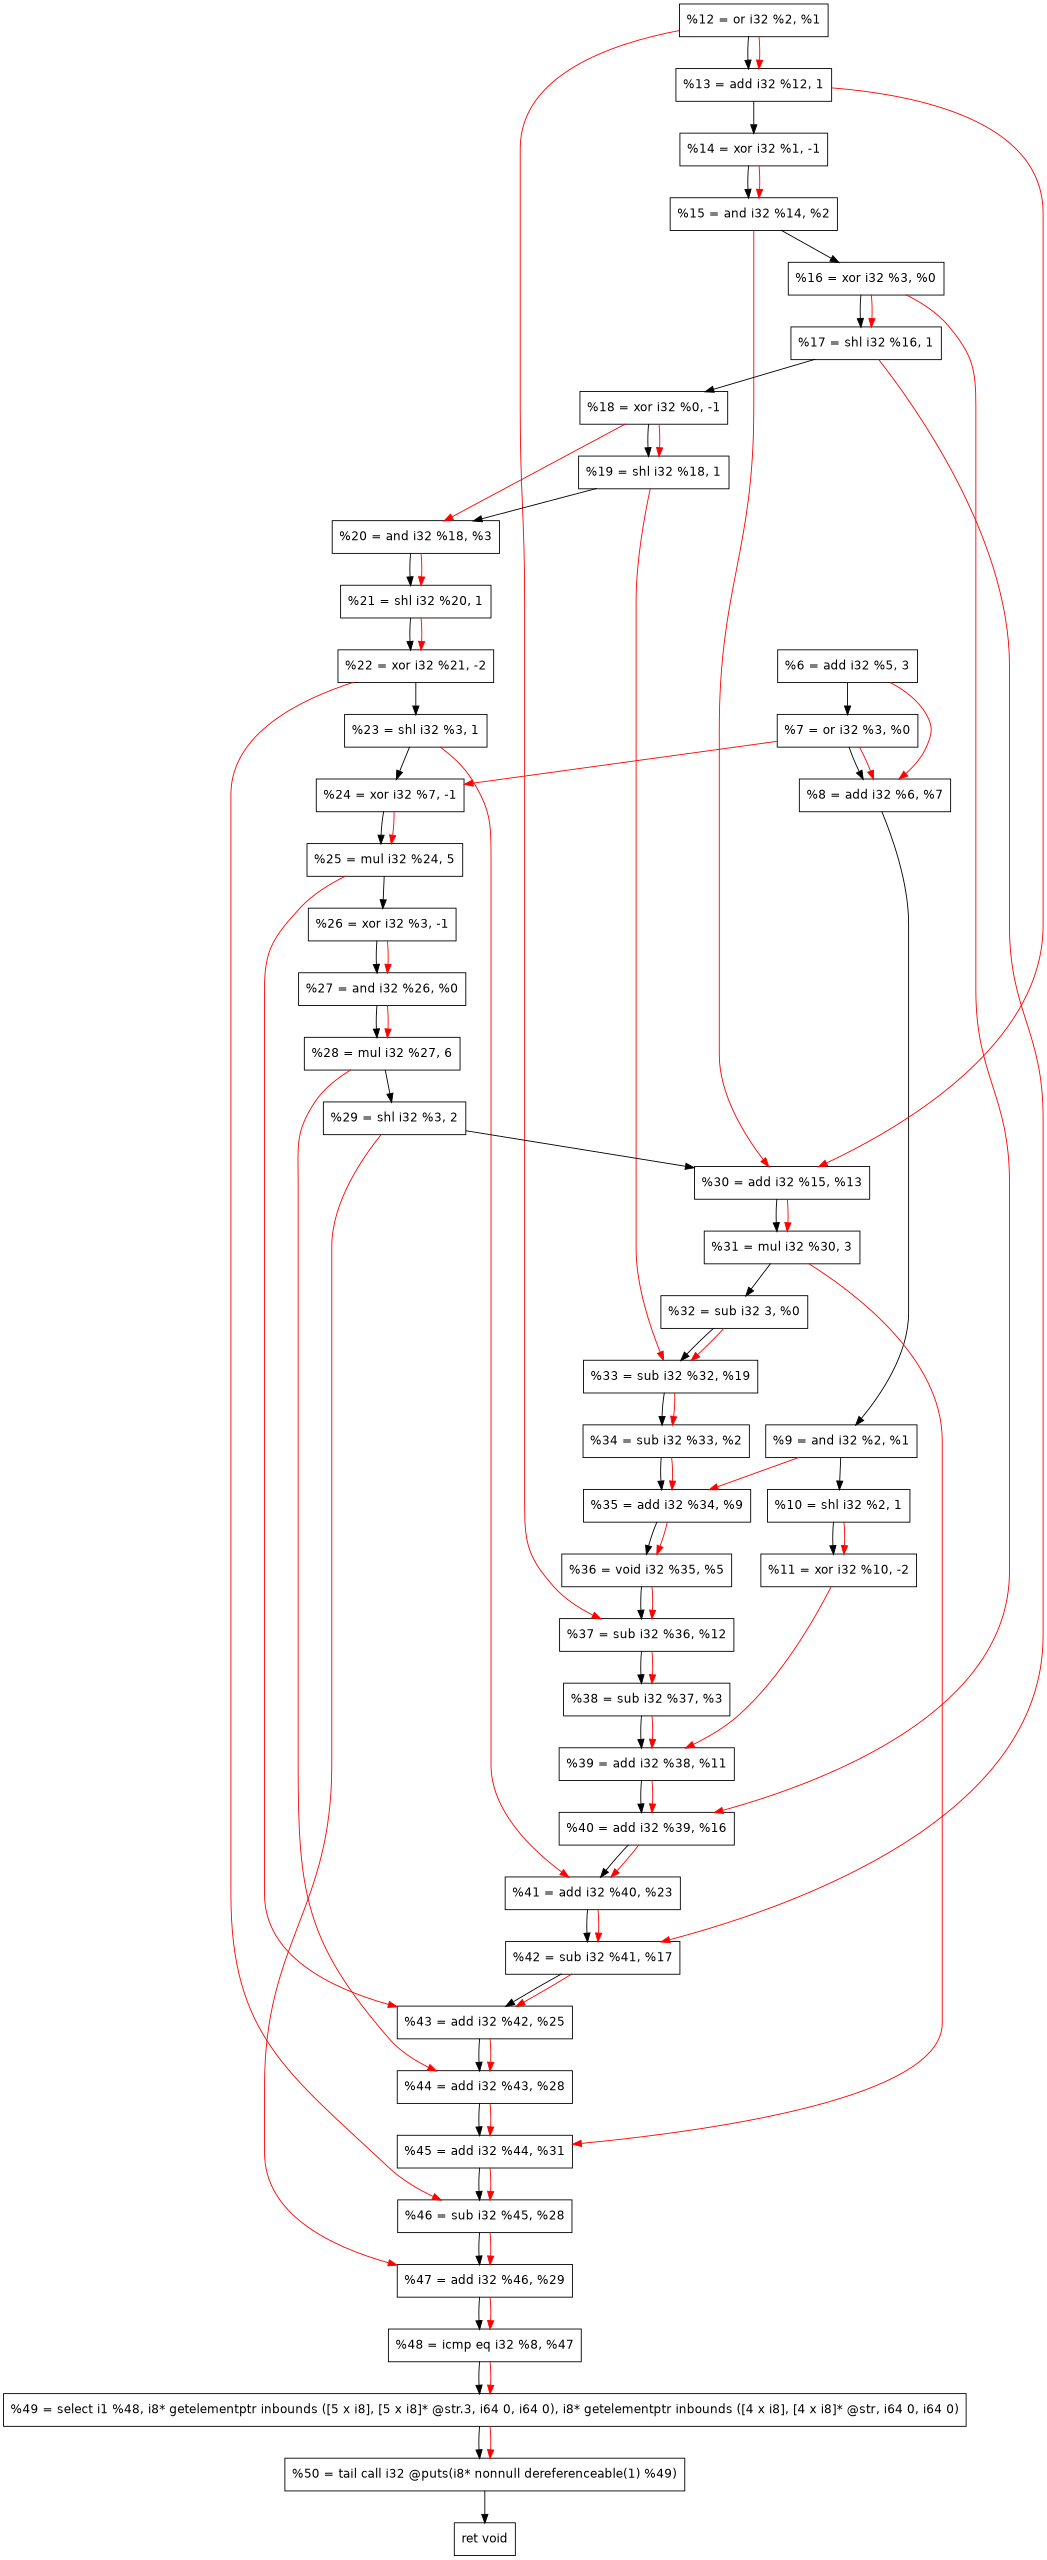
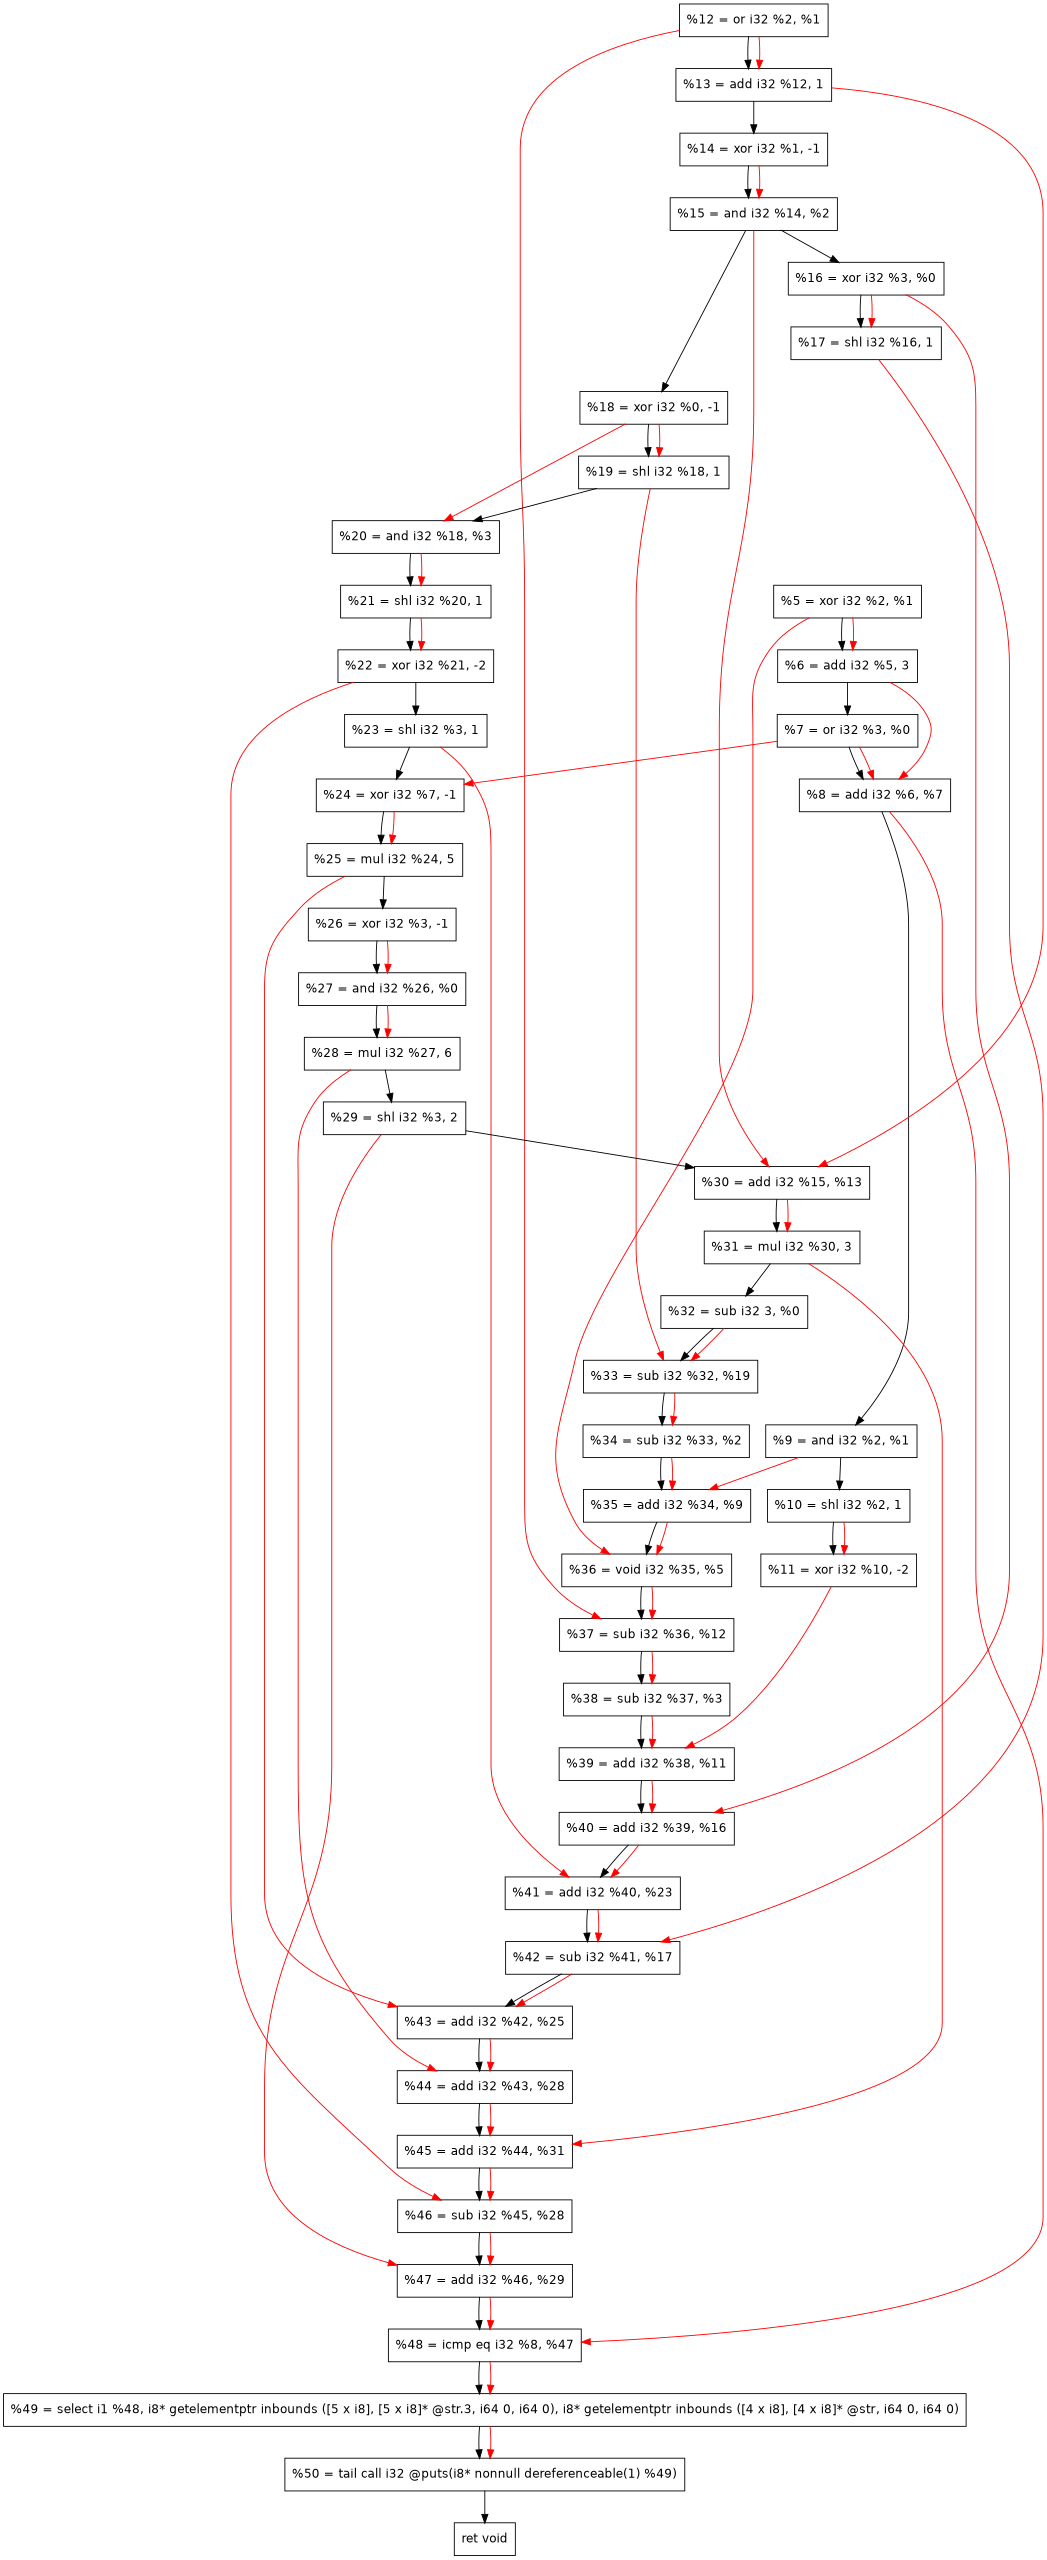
edge "%17 = shl i32 %16, 1" -> "%18 = xor i32 %0, -1": now "%15 = and i32 %14, %2" -> "%18 = xor i32 %0, -1"
node "%5 = xor i32 %2, %1": added
edge "%8 = add i32 %6, %7" -> "%48 = icmp eq i32 %8, %47": added
